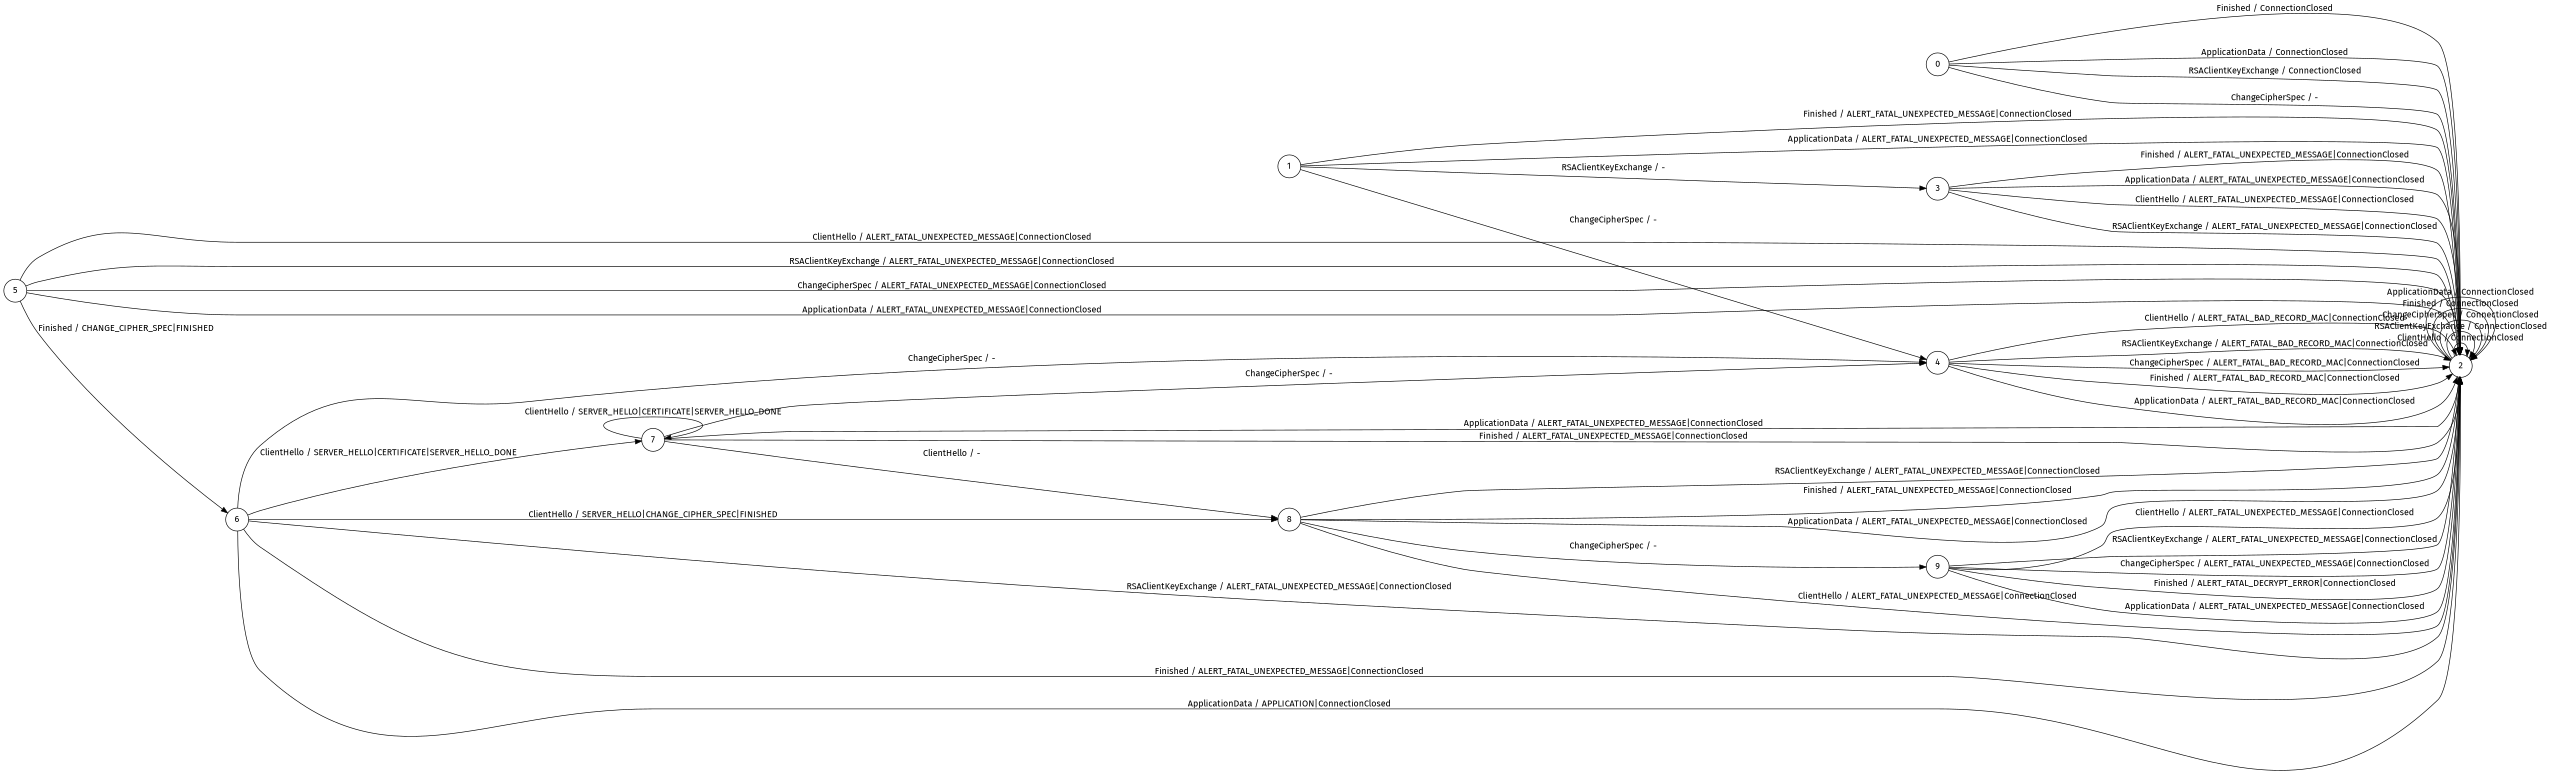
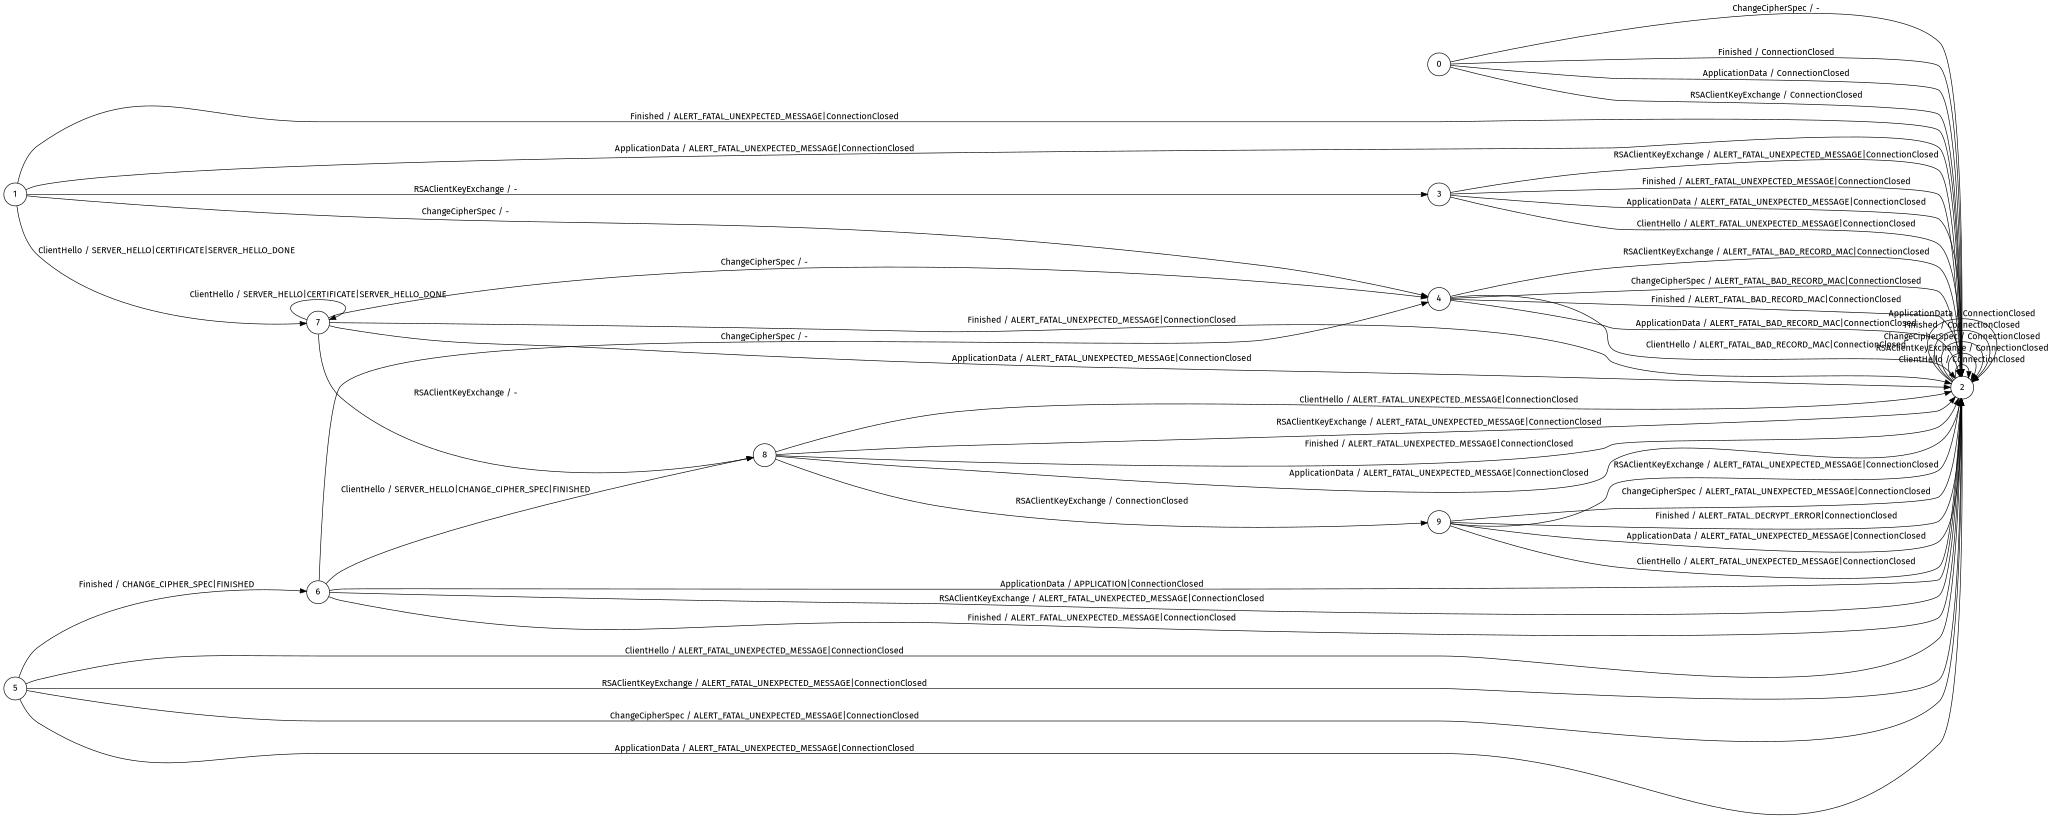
edge "7" -> "8": label "ClientHello / -" -> "RSAClientKeyExchange / -"
edge "6" -> "7": now "1" -> "7"
edge "8" -> "9": label "ChangeCipherSpec / -" -> "RSAClientKeyExchange / ConnectionClosed"
